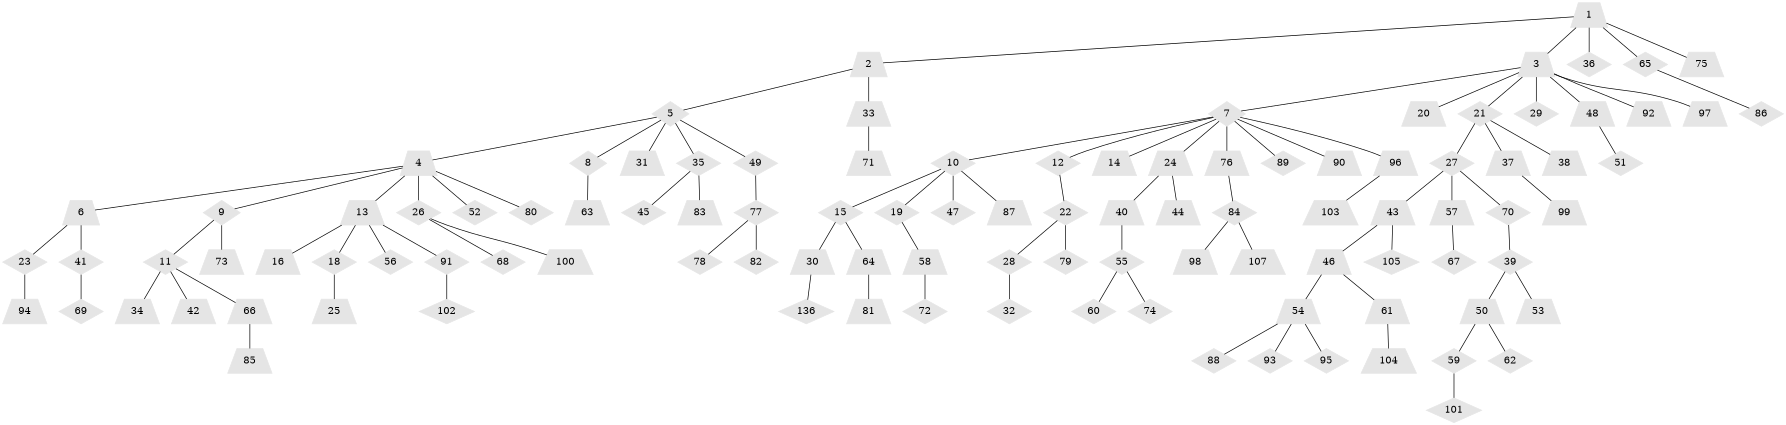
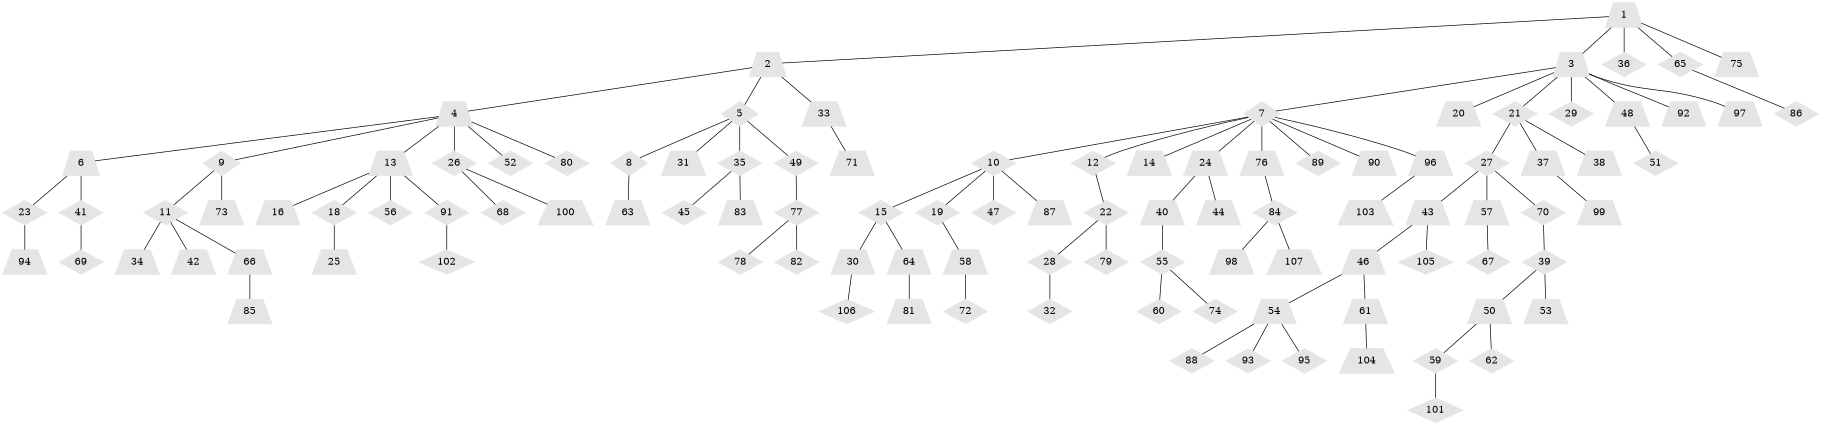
edge "5" -- "4": now "2" -- "4"
node "136": label "136" -> "106"
